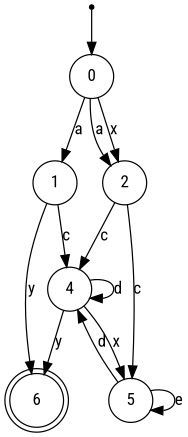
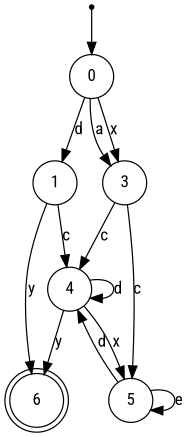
edge "0" -> "1": label "a" -> "d"
node "2": label "2" -> "3"
